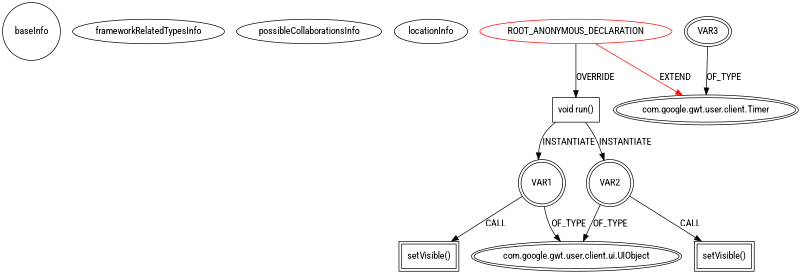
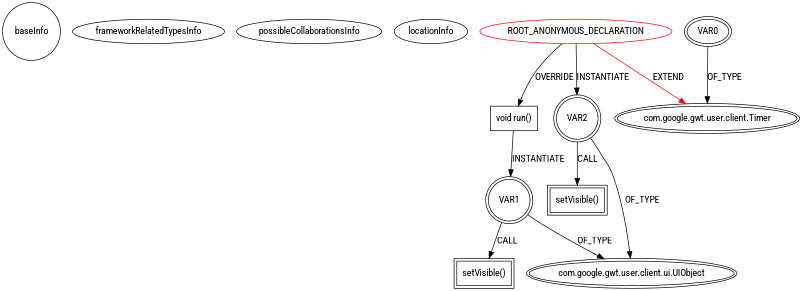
node "VAR3": label "VAR3" -> "VAR0"
edge "void run()" -> "VAR2": now "ROOT_ANONYMOUS_DECLARATION" -> "VAR2"
